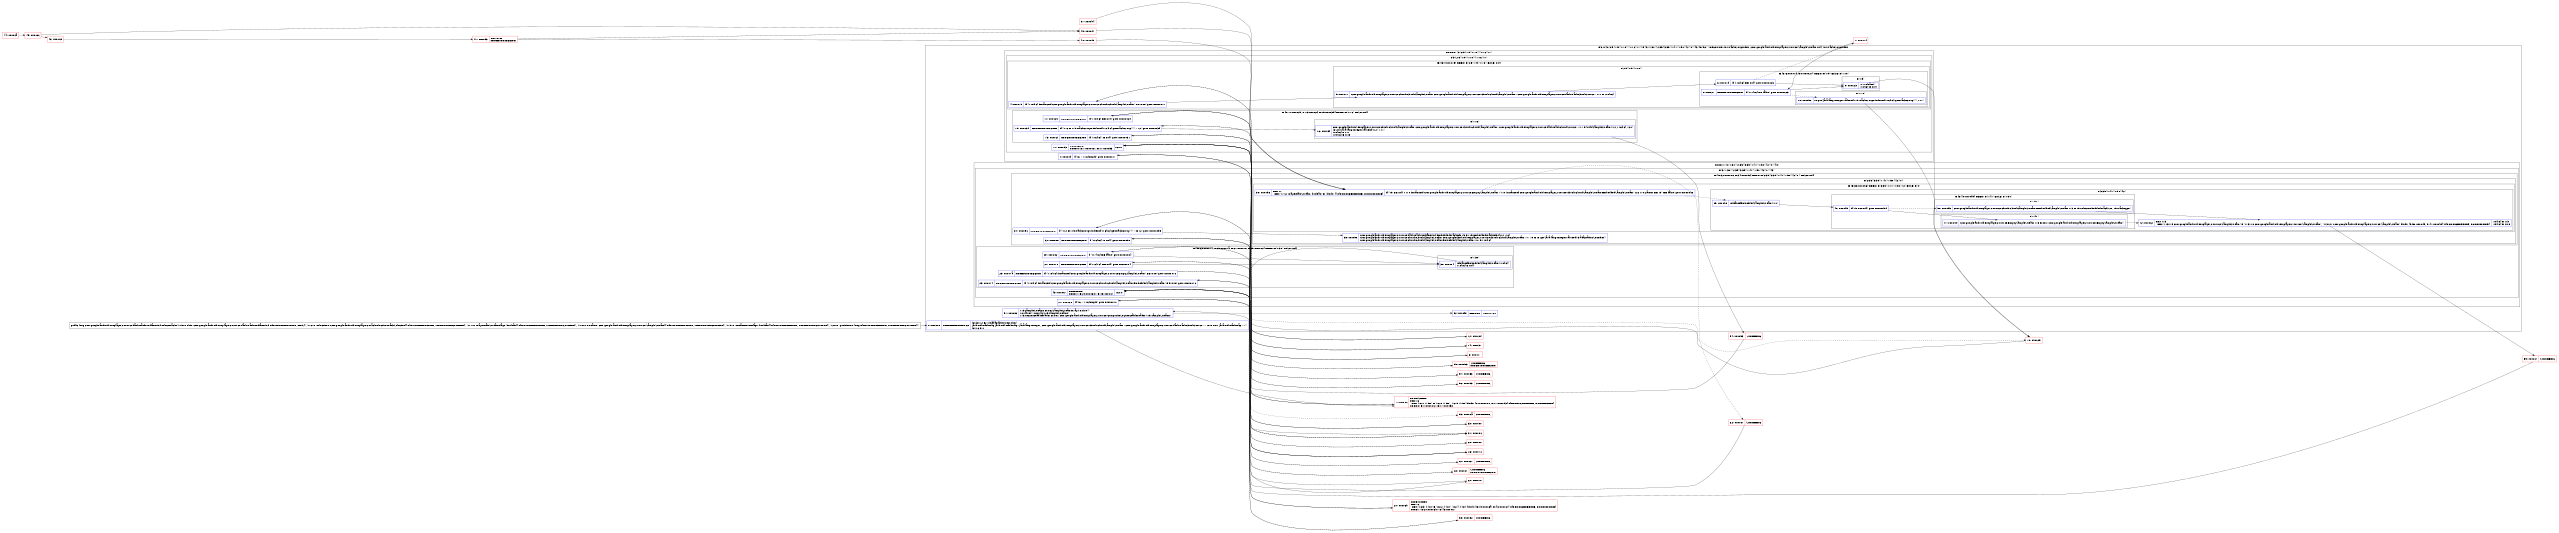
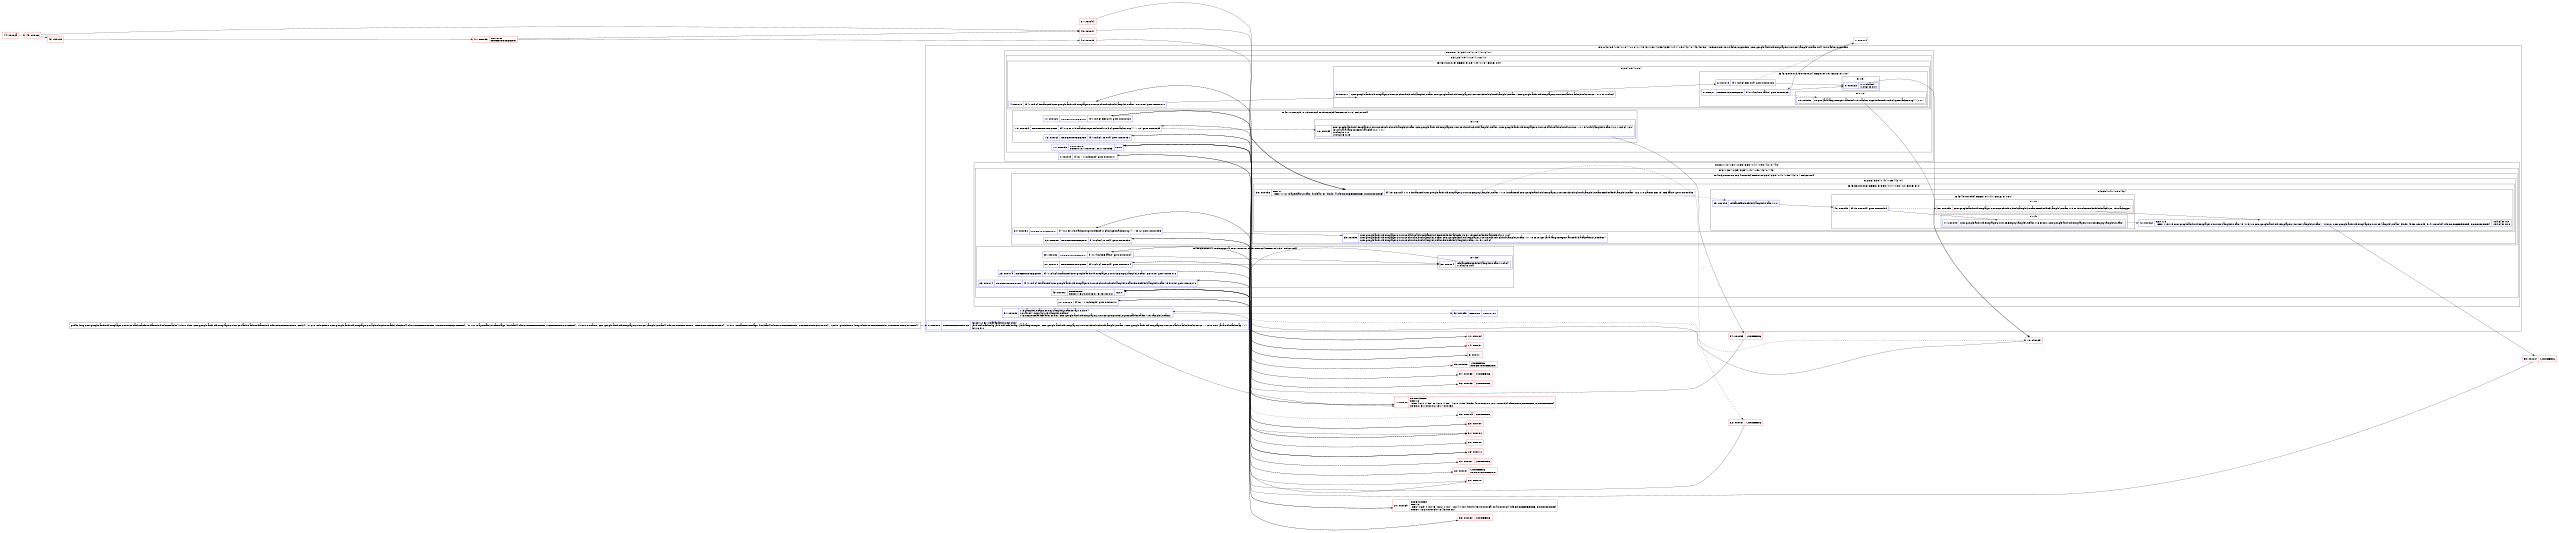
node "50: 0x00d9": color blue -> red
